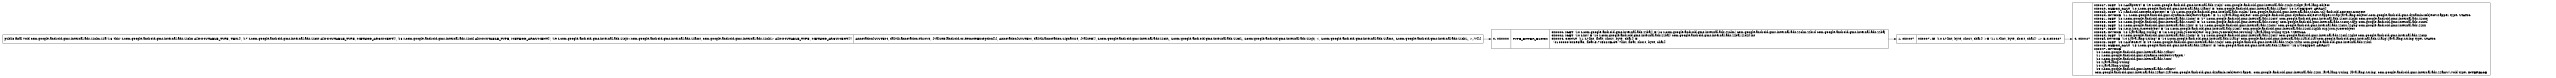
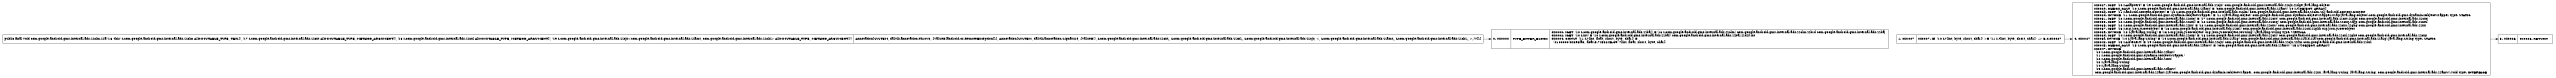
edge "0: 0x0000" -> "1: 0x0007": removed
node "3: 0x0026": added
